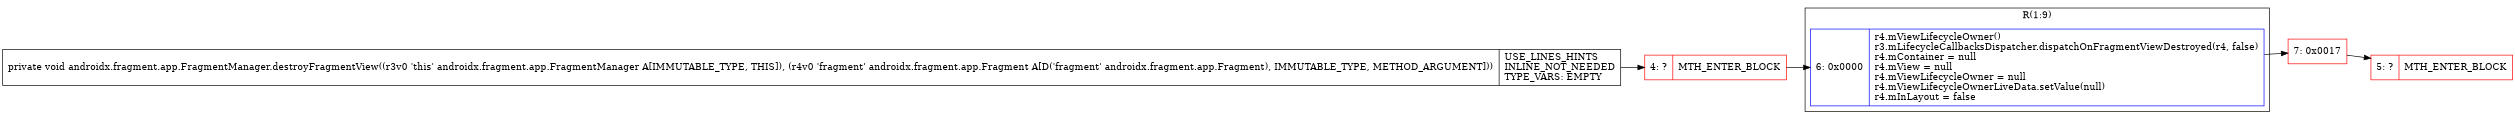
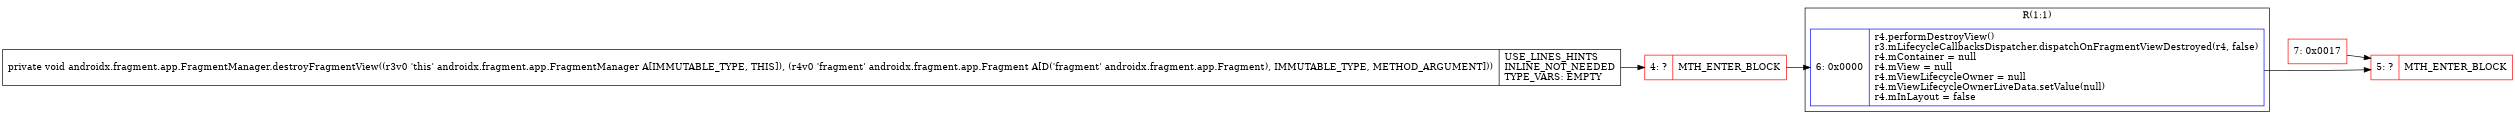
cluster "R(1:9)": label "R(1:9)" -> "R(1:1)"
node "6: 0x0000": text "r4.mViewLifecycleOwner()" -> "r4.performDestroyView()"
edge "6: 0x0000" -> "7: 0x0017": now "6: 0x0000" -> "5: ?"
